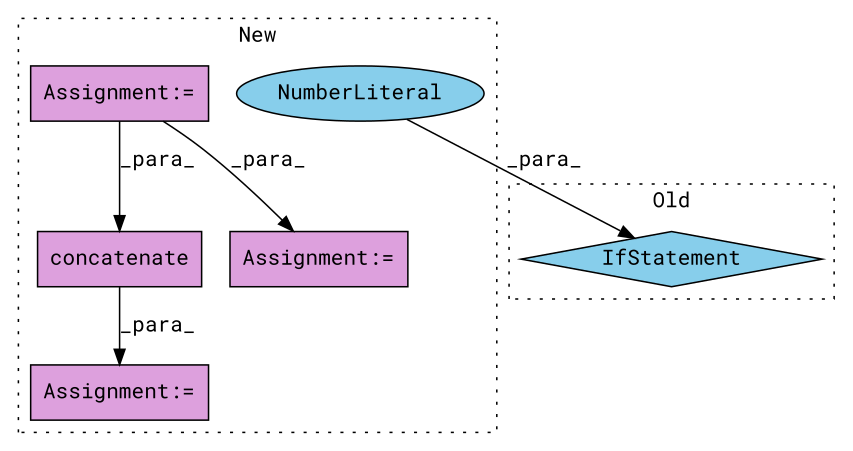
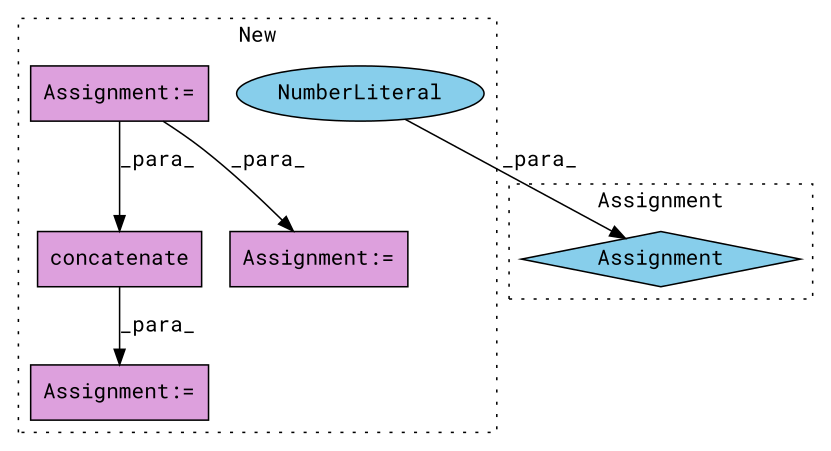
cluster "Old": label "Old" -> "Assignment"
node "IfStatement": label "IfStatement" -> "Assignment"
